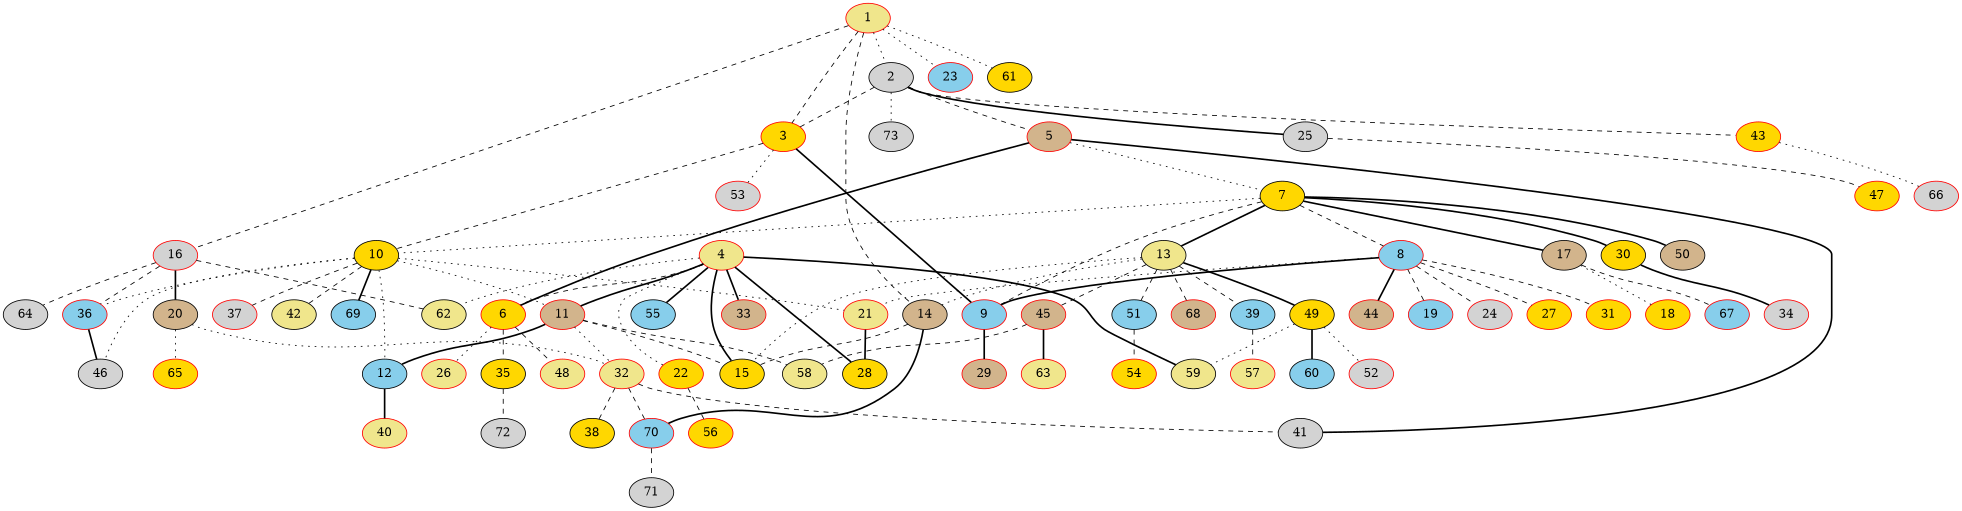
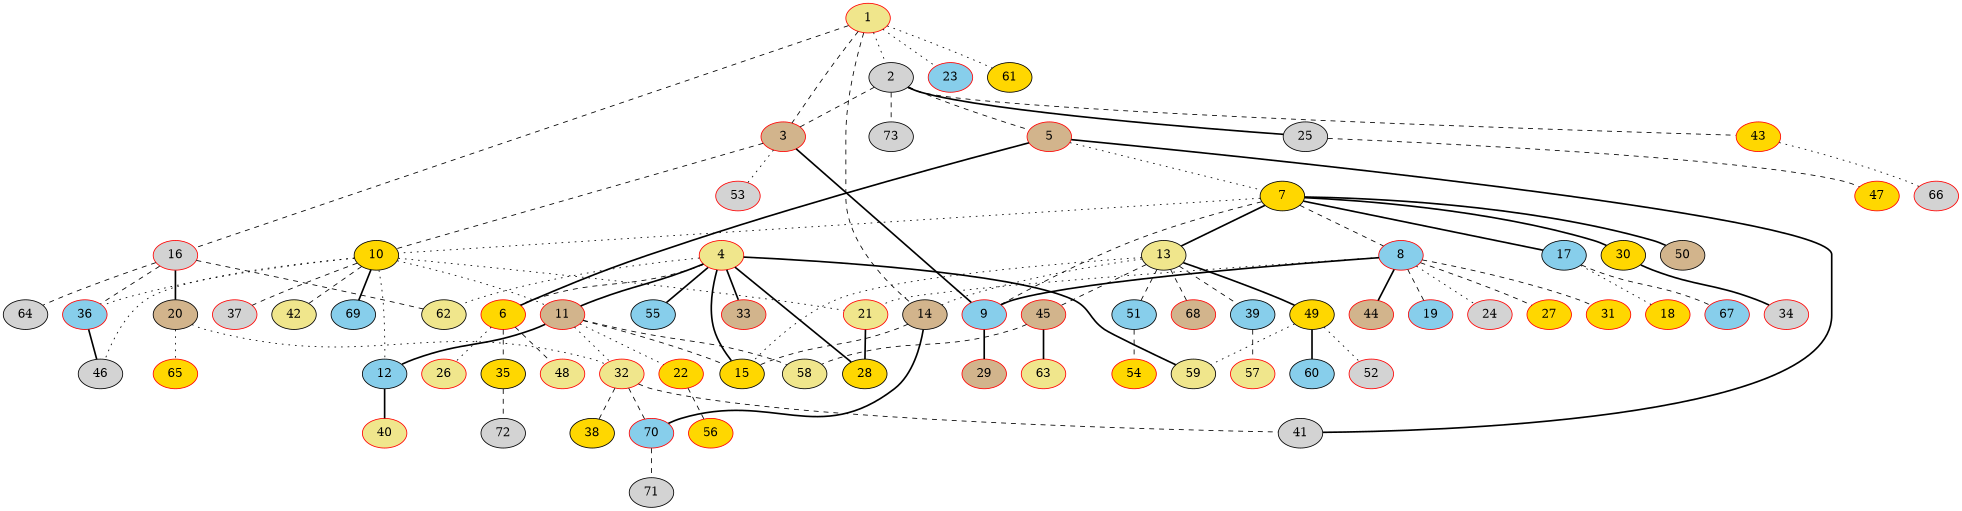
edge "2" -- "73": style dotted -> dashed
node "3": fillcolor gold -> tan
node "17": fillcolor tan -> skyblue
edge "8" -- "24": style dashed -> dotted
edge "4" -- "22": now "11" -- "22"
